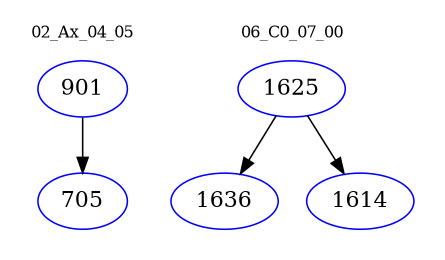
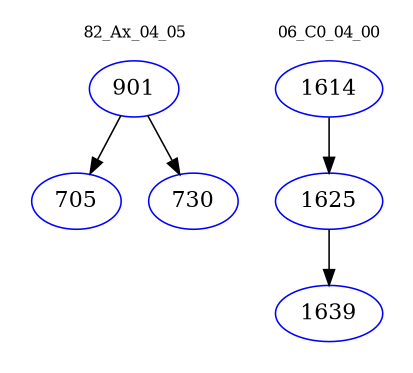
cluster "02_Ax_04_05": label "02_Ax_04_05" -> "82_Ax_04_05"
cluster "06_C0_07_00": label "06_C0_07_00" -> "06_C0_04_00"
edge "1625" -> "1614": reversed
node "730": added
node "1636": label "1636" -> "1639"
